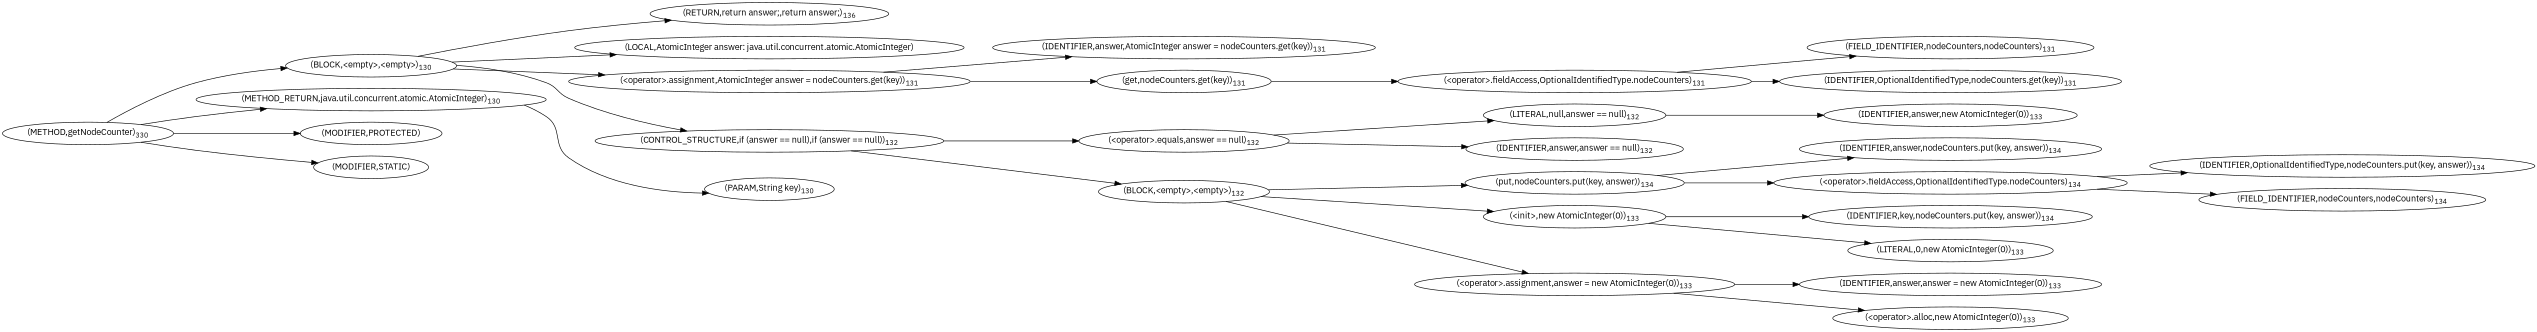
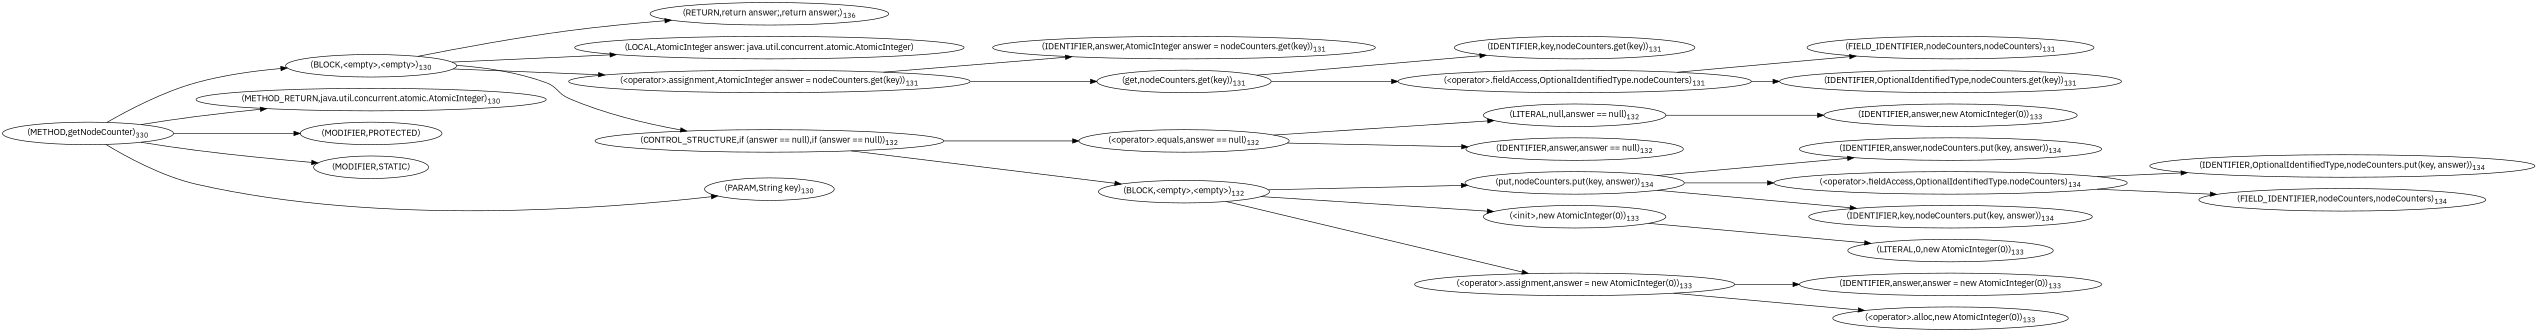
node "(IDENTIFIER,key,nodeCounters.get(key))": added
edge "(METHOD_RETURN,java.util.concurrent.atomic.AtomicInteger)" -> "(PARAM,String key)": now "(METHOD,getNodeCounter)" -> "(PARAM,String key)"
edge "(<init>,new AtomicInteger(0))" -> "(IDENTIFIER,key,nodeCounters.put(key, answer))": now "(put,nodeCounters.put(key, answer))" -> "(IDENTIFIER,key,nodeCounters.put(key, answer))"
